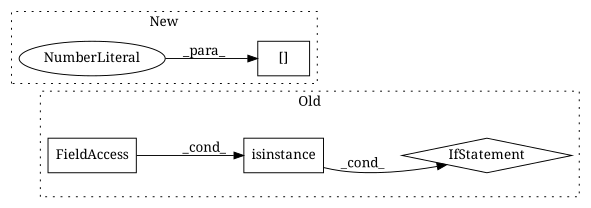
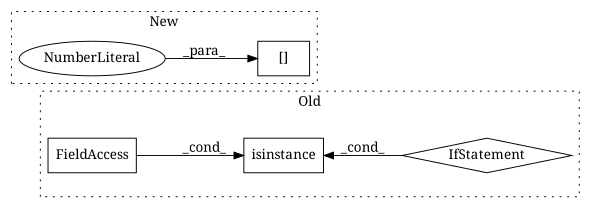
edge "isinstance" -> "IfStatement": reversed
